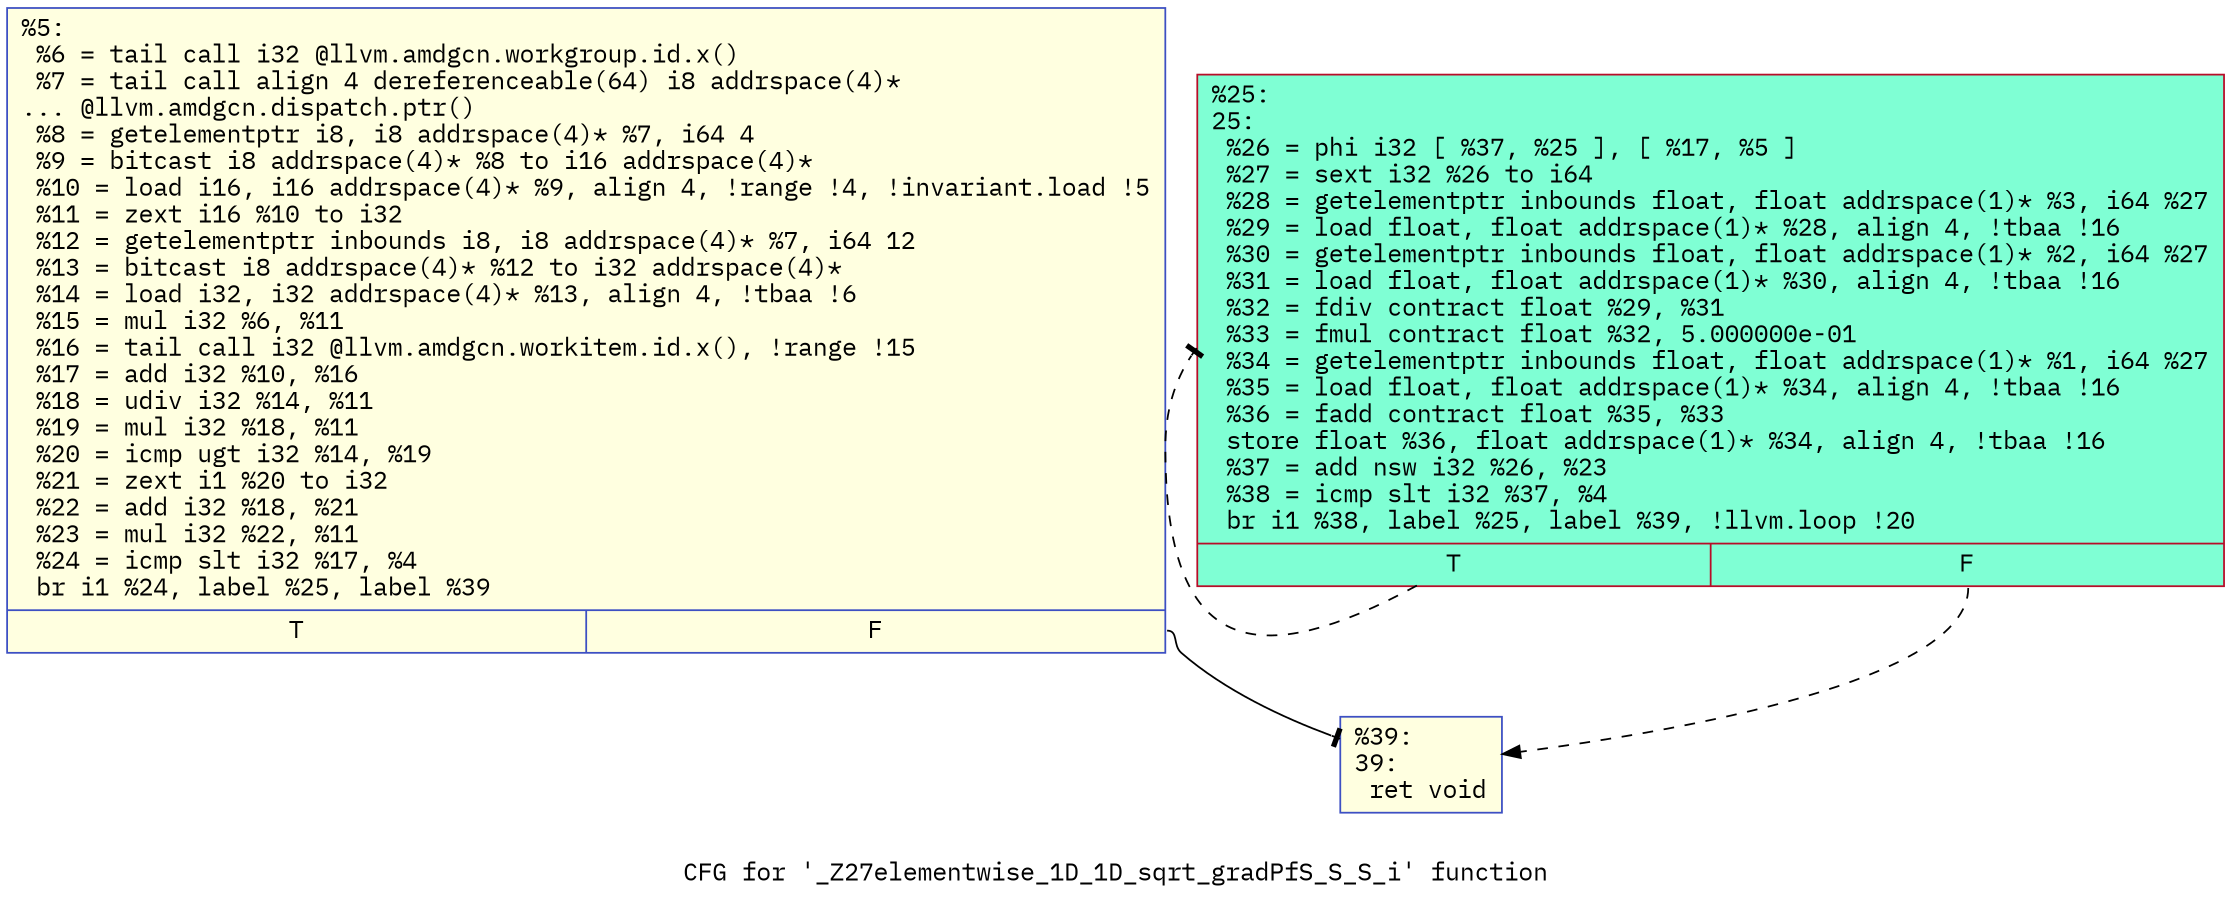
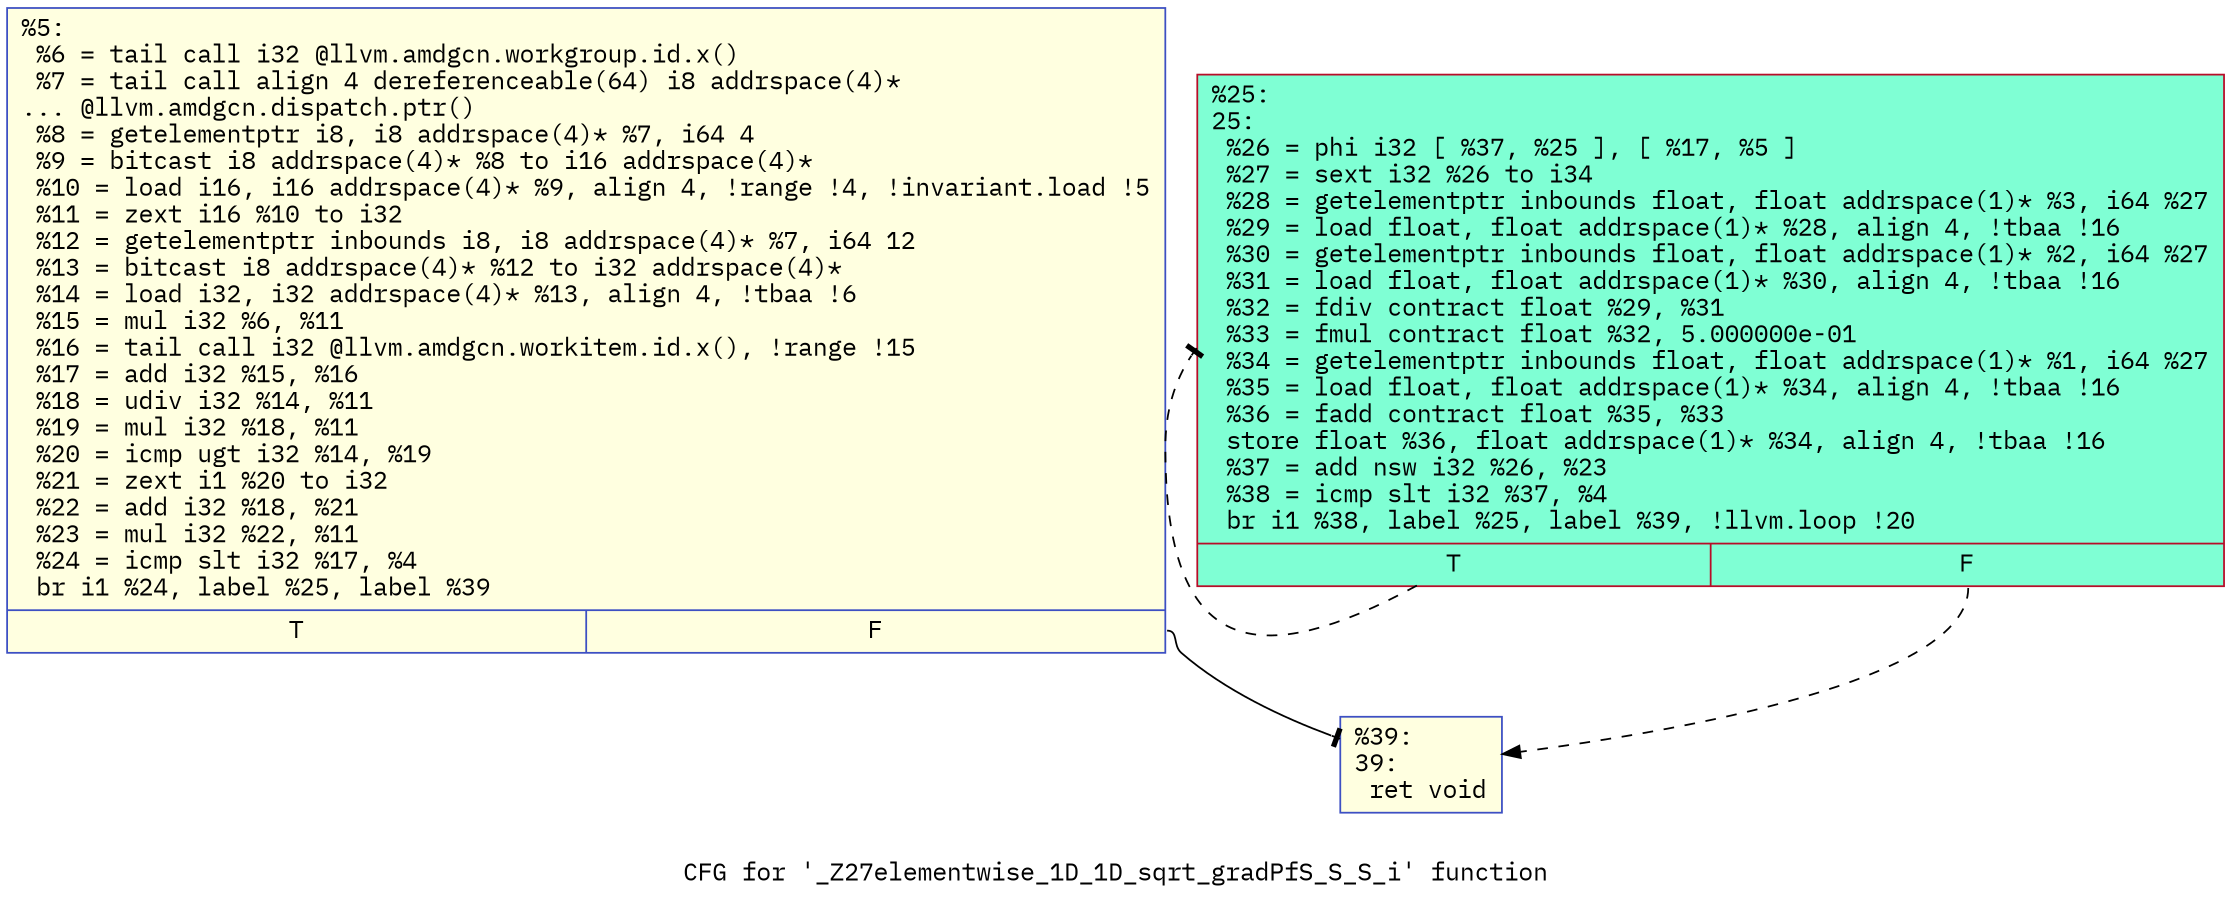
node "%25:": text "%27 = sext i32 %26 to i64" -> "%27 = sext i32 %26 to i34"
node "%5:": text "%17 = add i32 %10, %16" -> "%17 = add i32 %15, %16"
